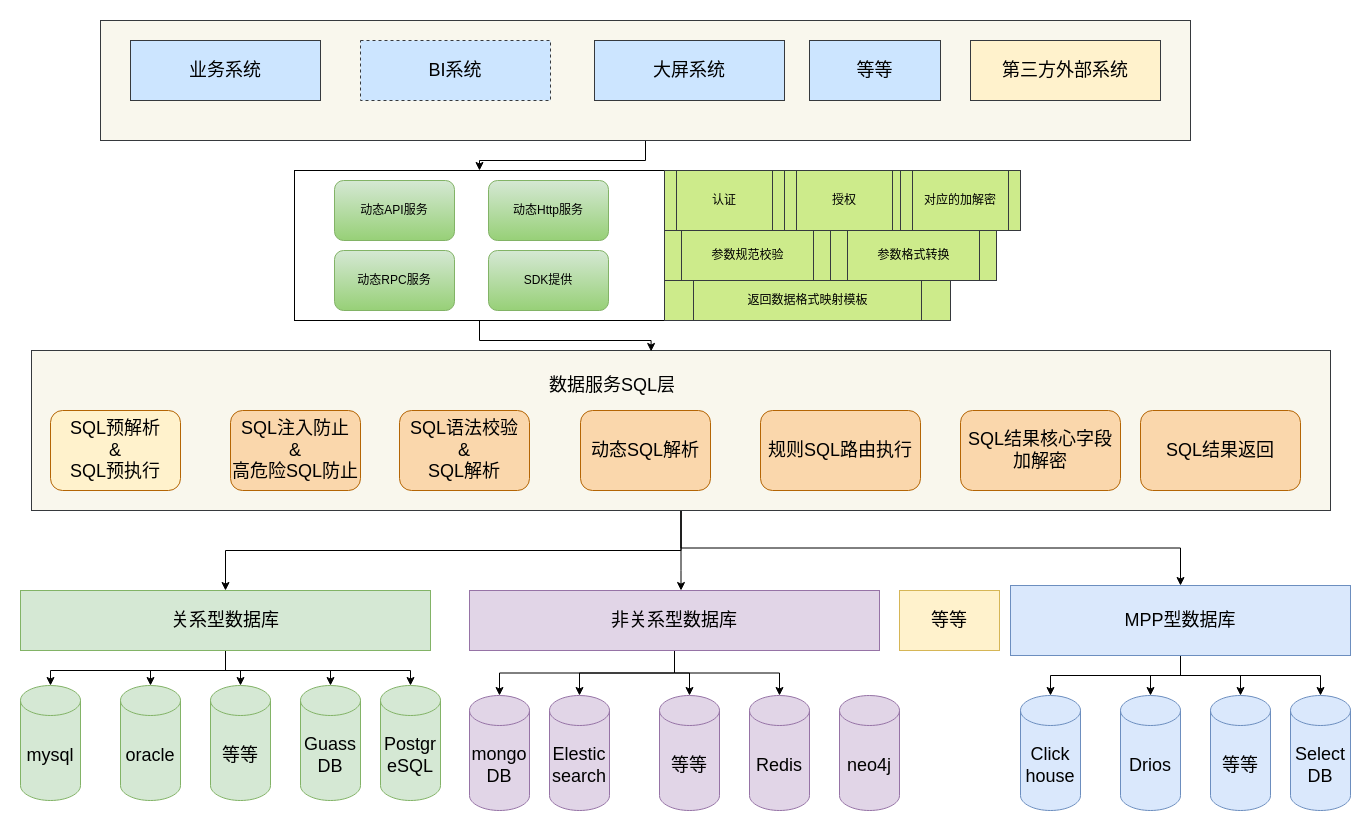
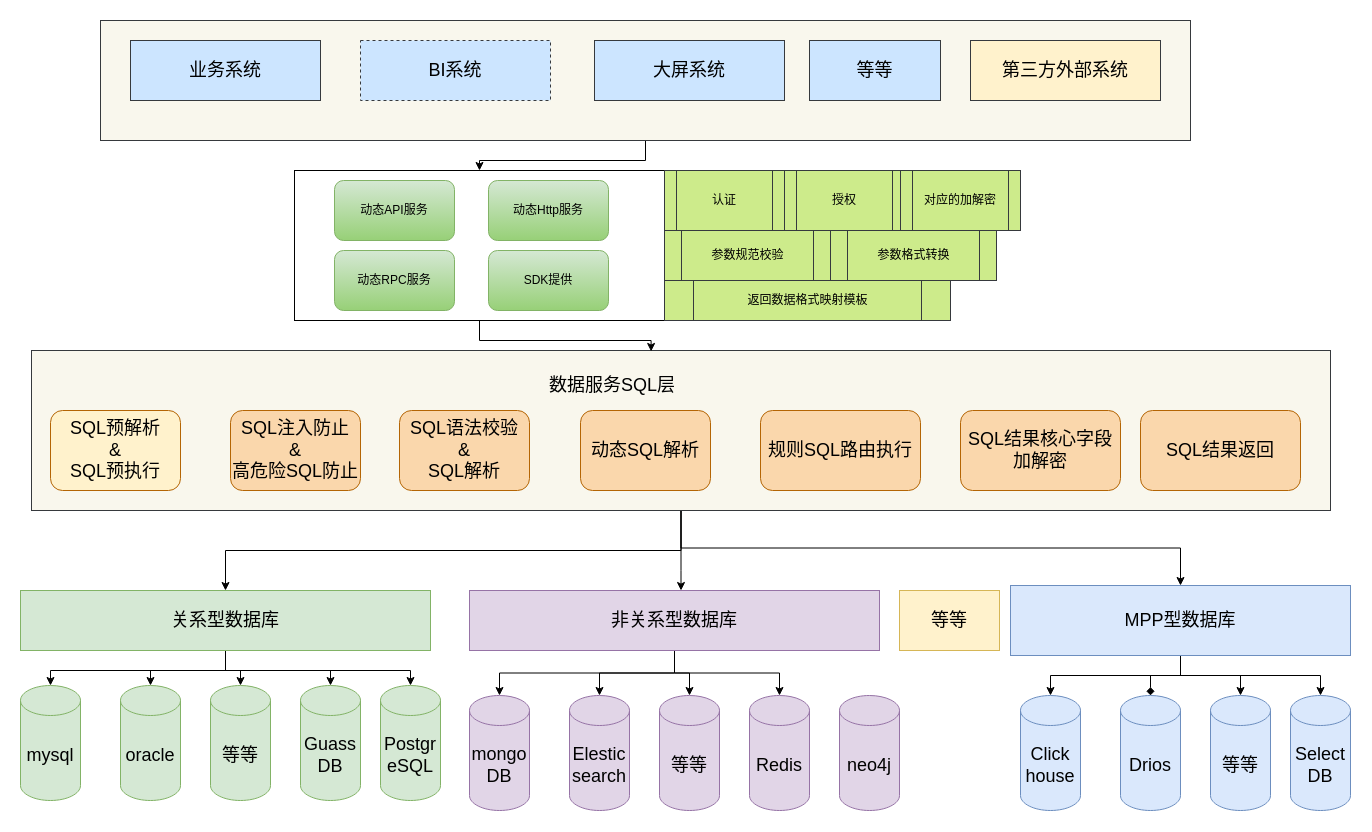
edge "MPP型数据库" -> "Drios": arrowhead classic -> diamond
node "Elestic search": moved (580, 753) -> (600, 753)
